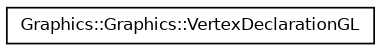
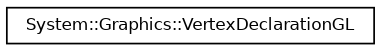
node "Graphics::Graphics::VertexDeclarationGL": label "Graphics::Graphics::VertexDeclarationGL" -> "System::Graphics::VertexDeclarationGL"
